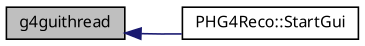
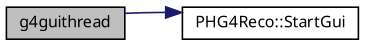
edge "PHG4Reco::StartGui" -> "g4guithread": reversed
